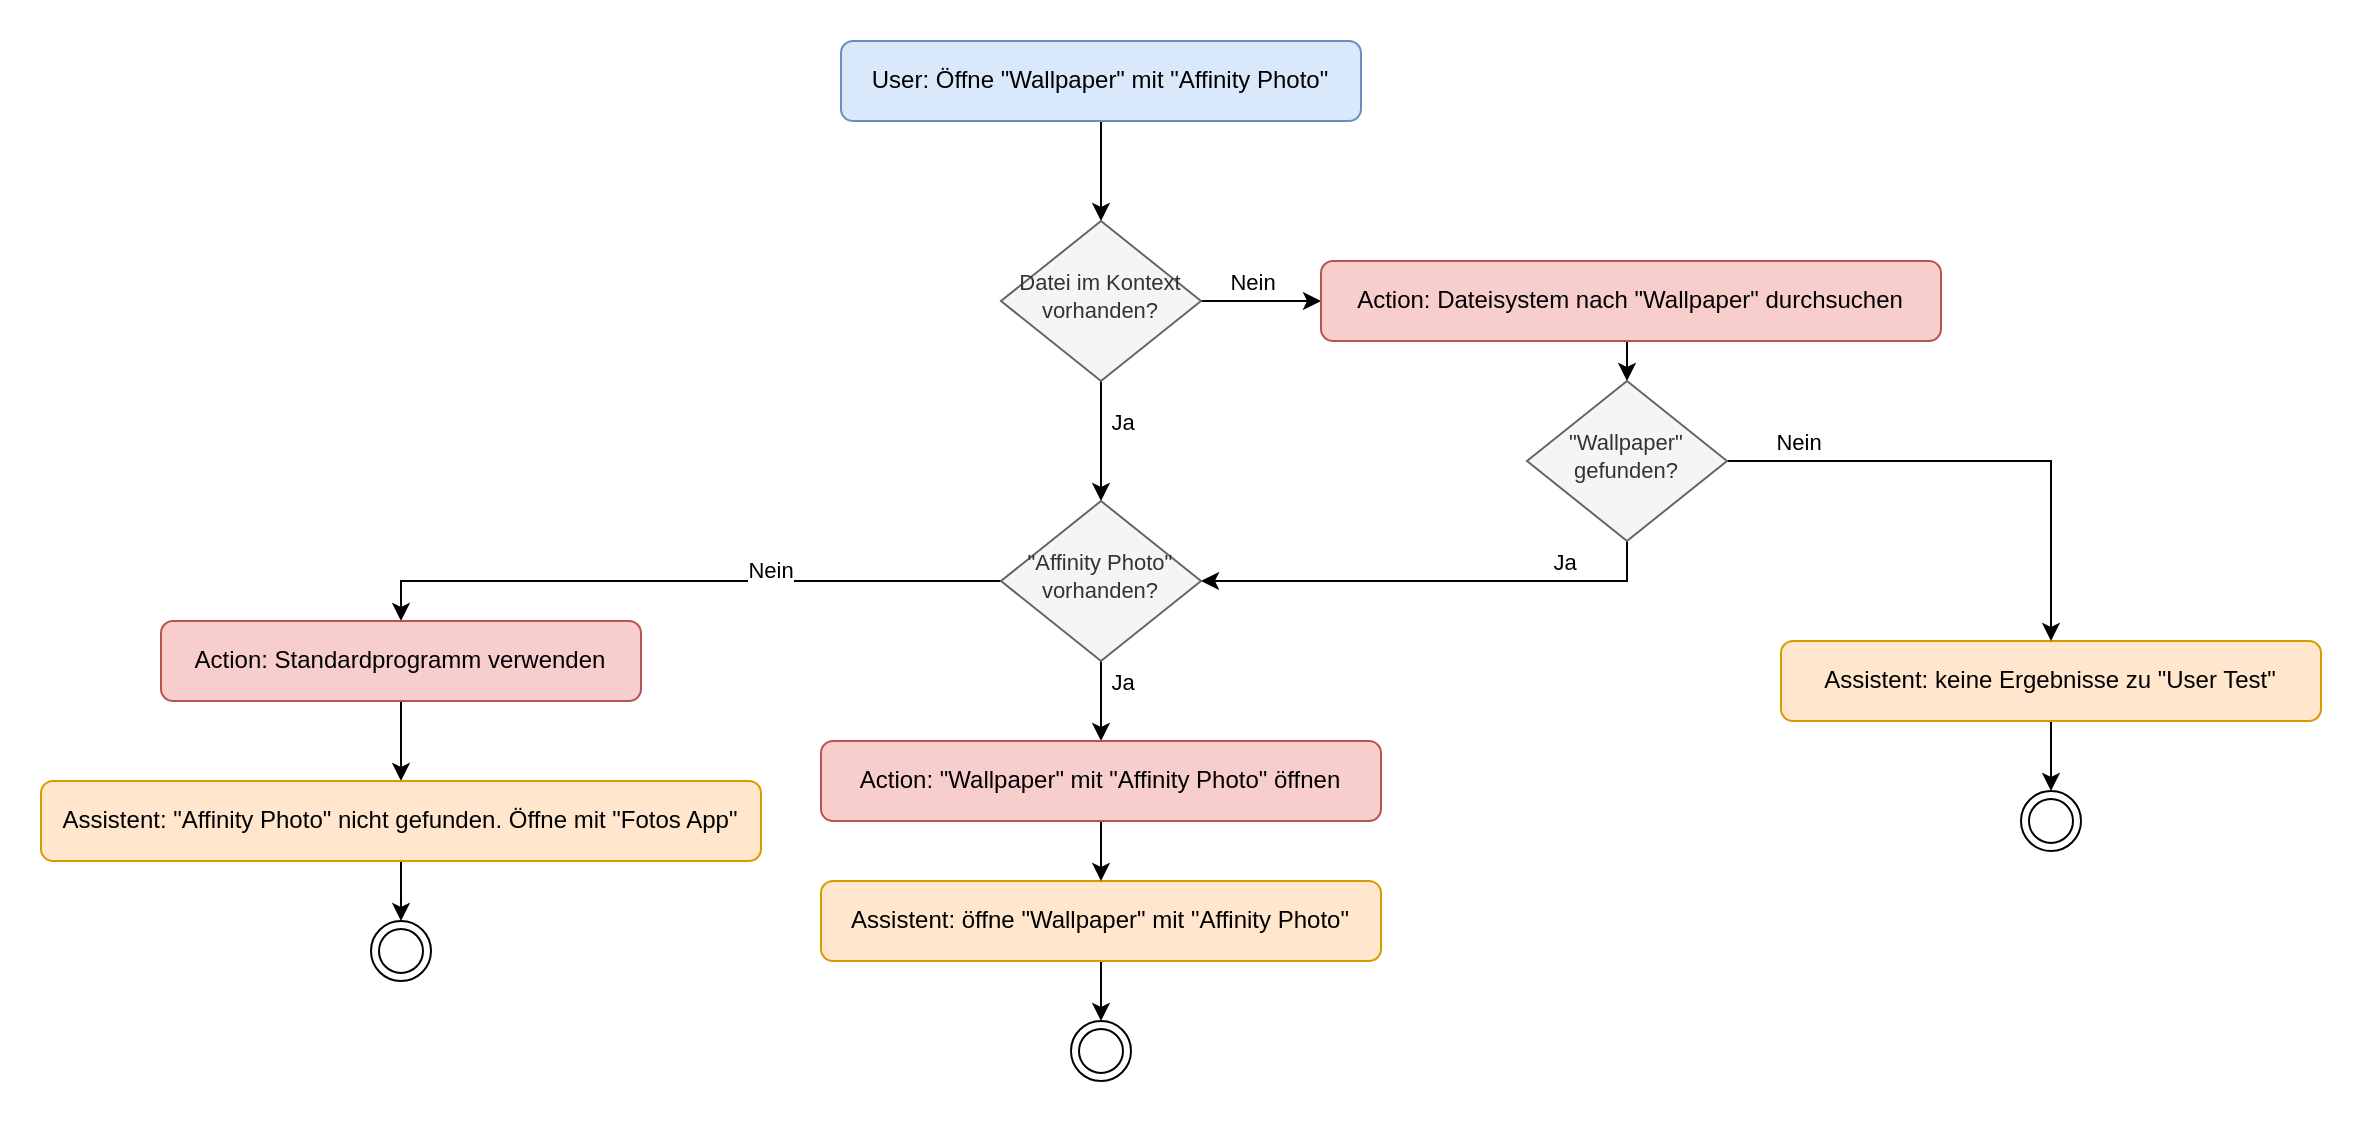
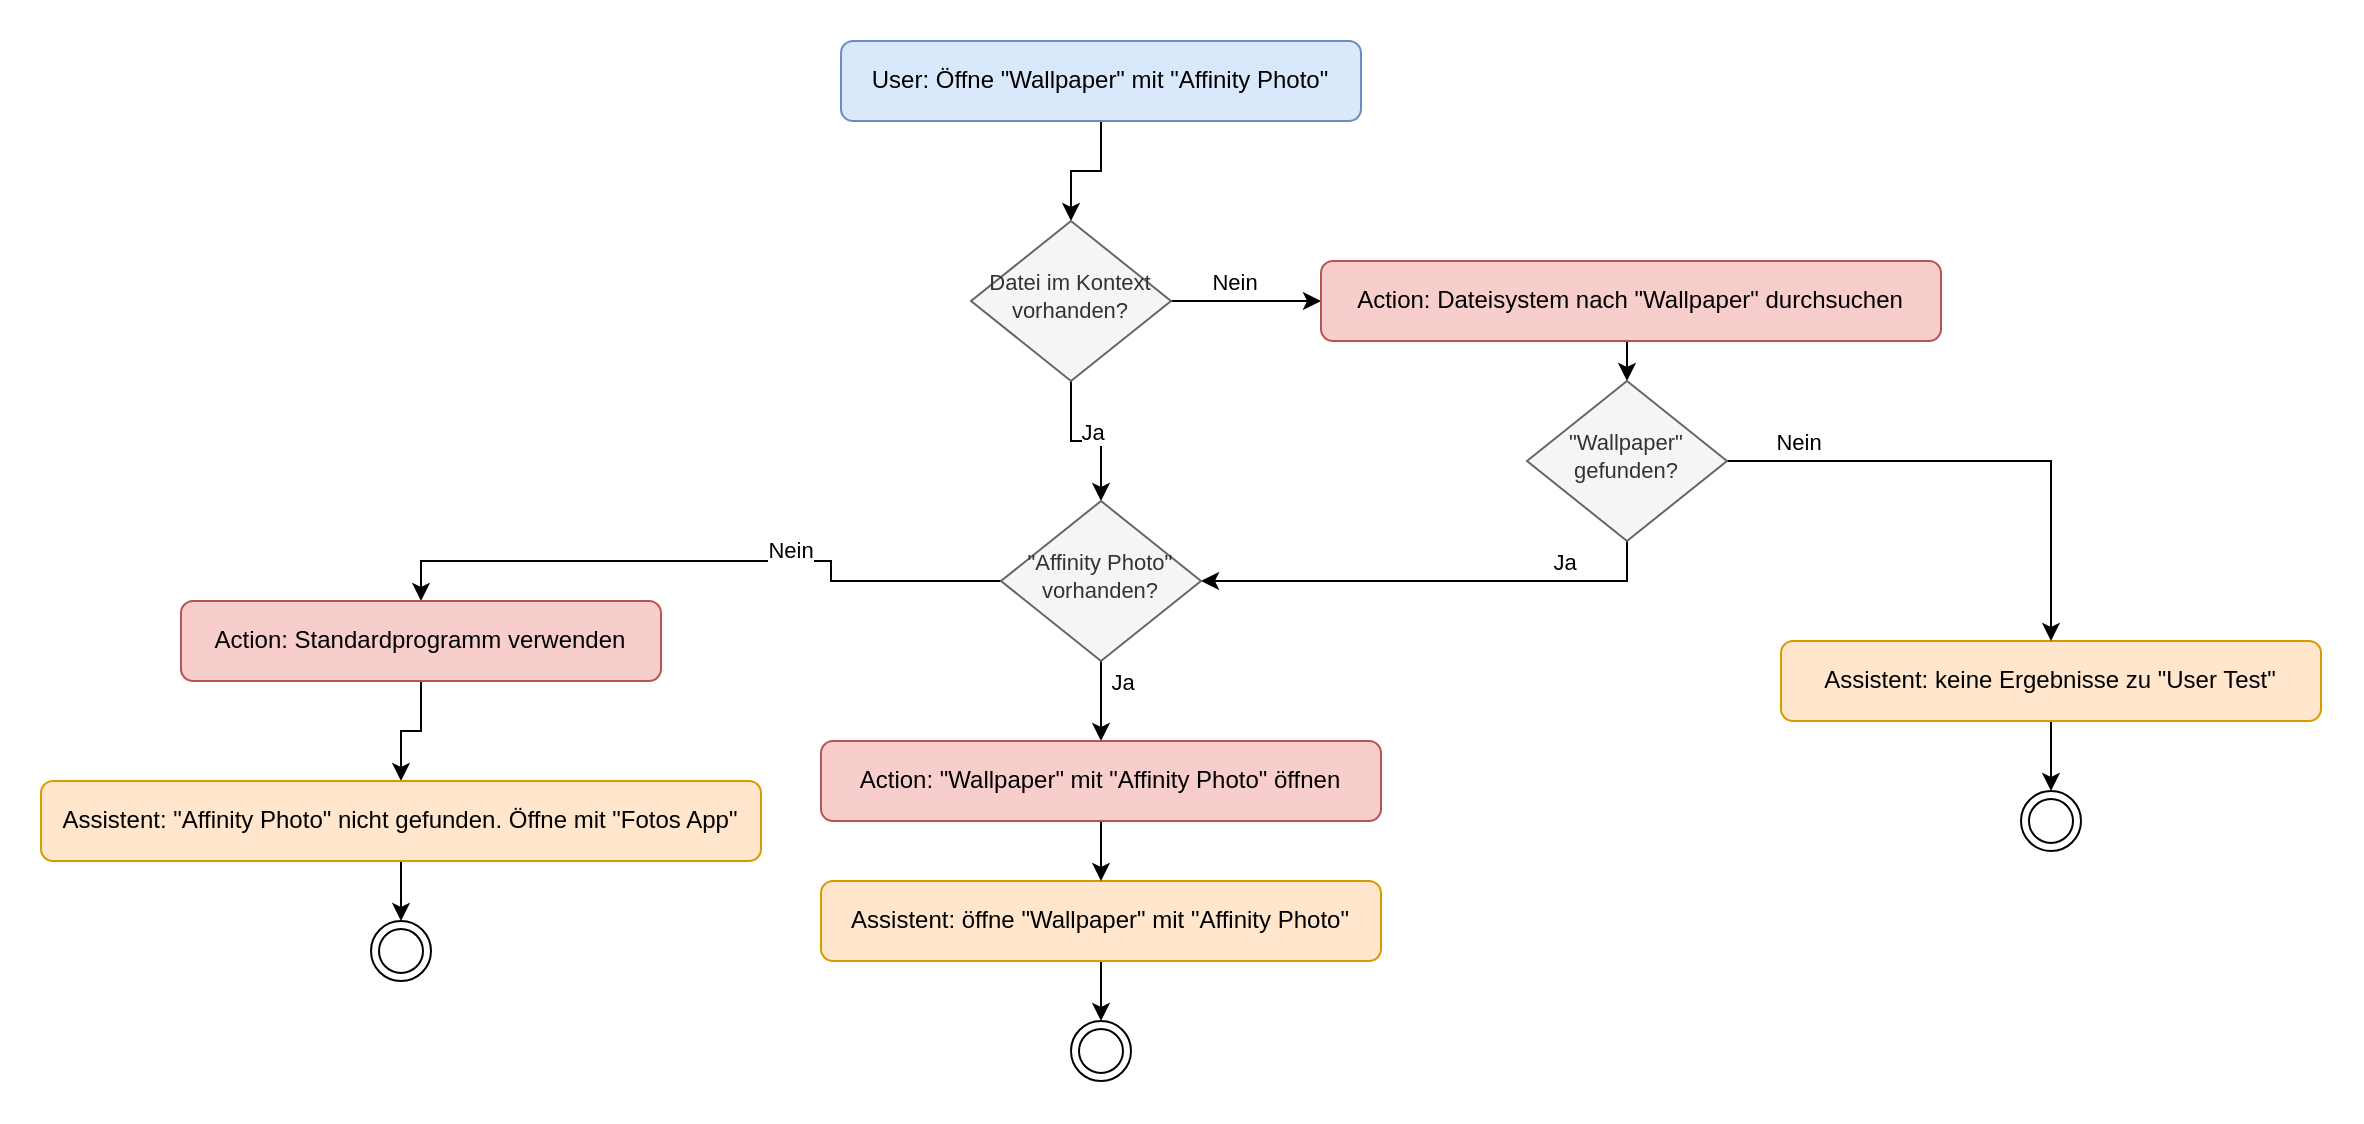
node "Datei im Kontext vorhanden?": moved (1101, 301) -> (1071, 301)
node "Action: Standardprogramm verwenden": moved (401, 661) -> (421, 641)
